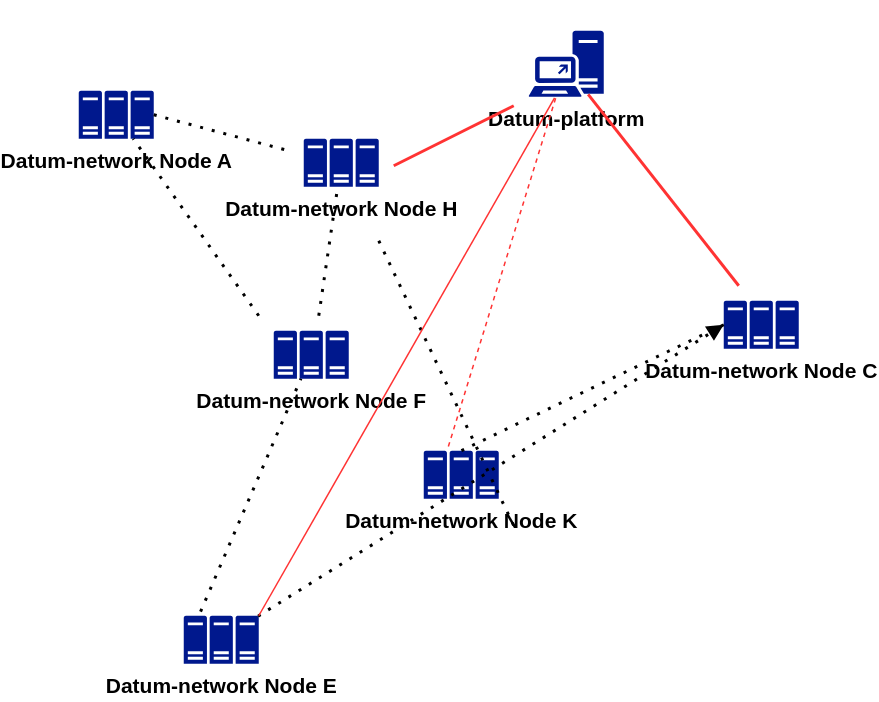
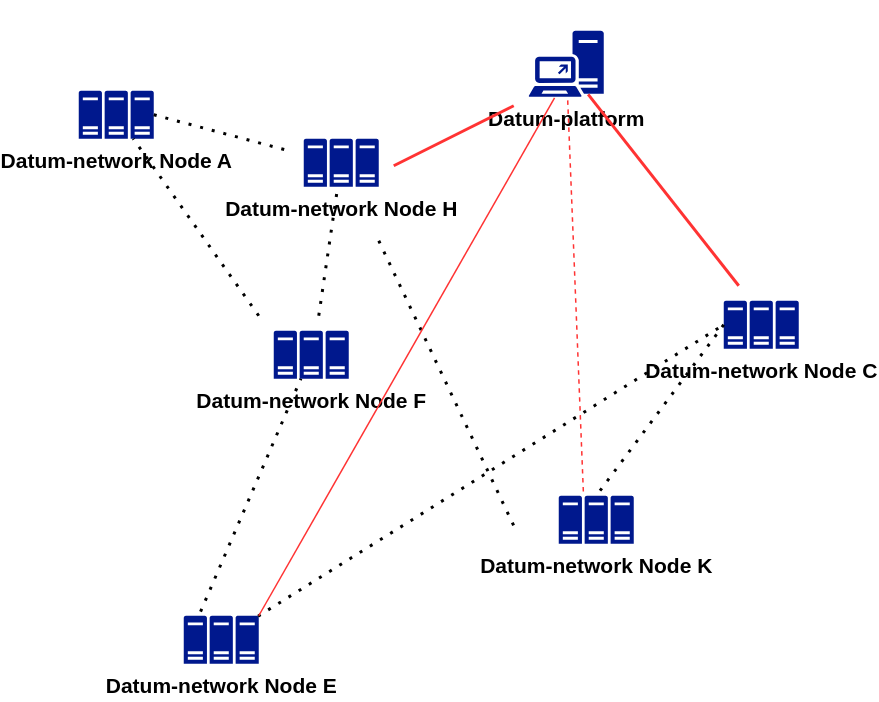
edge "Datum-network Node E" -> "Datum-network Node C": arrowhead block -> none
node "Datum-network Node K": moved (461, 475) -> (596, 520)
